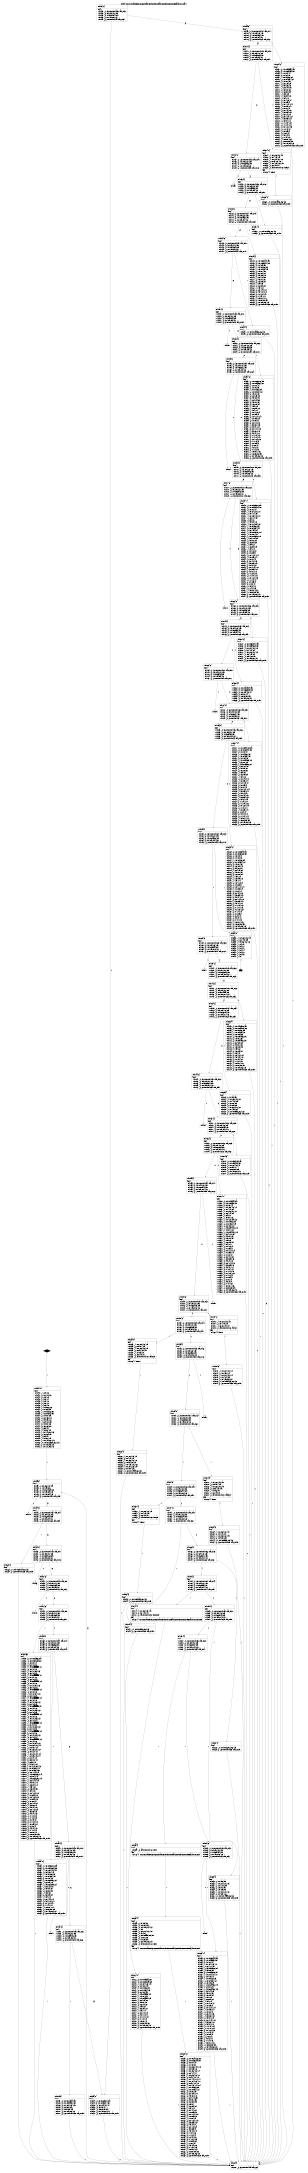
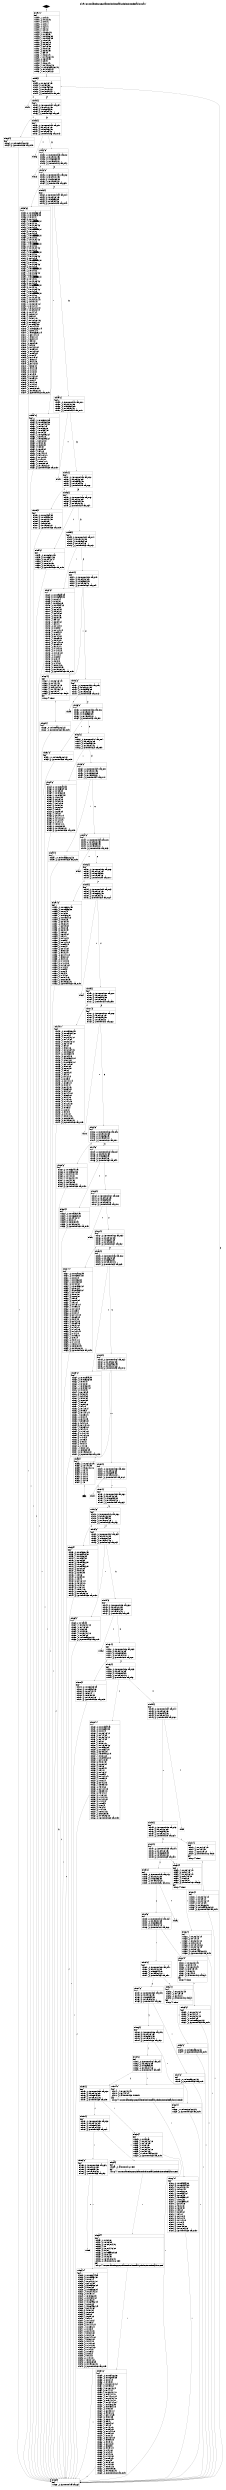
edge "0x401ac7 [28]" -> "0x4024f9 [30]": now "0x401ac7 [28]" -> "0x401ae3 [28]"
